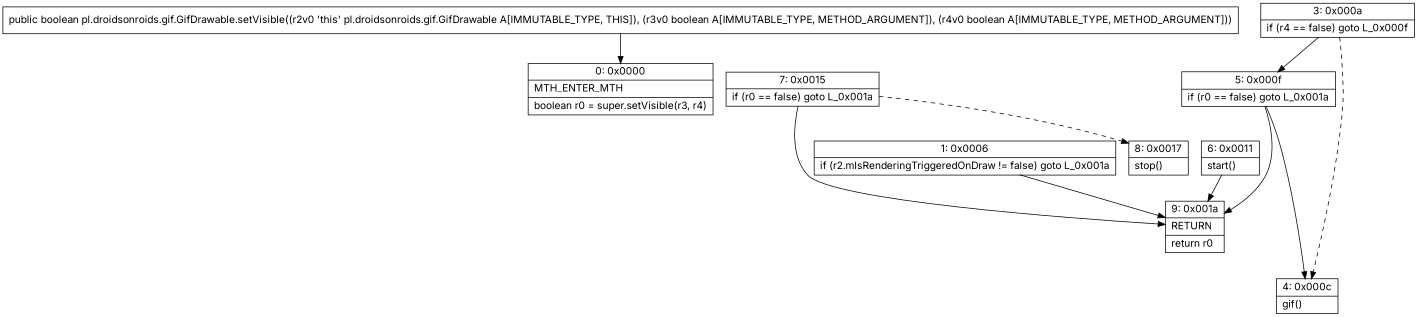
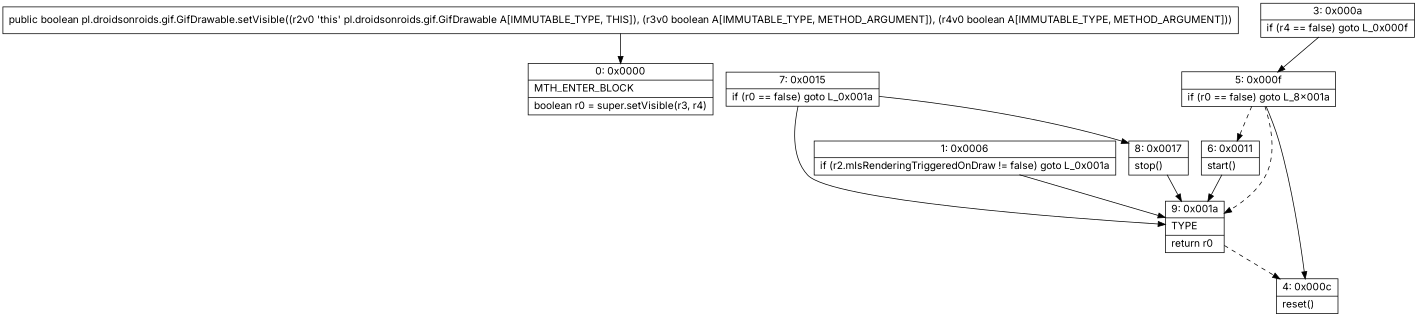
node "0: 0x0000": text "MTH_ENTER_MTH" -> "MTH_ENTER_BLOCK"
node "5: 0x000f": text "if (r0 == false) goto L_0x001a" -> "if (r0 == false) goto L_8x001a"
edge "7: 0x0015" -> "8: 0x0017": style dashed -> solid
edge "5: 0x000f" -> "6: 0x0011": added
edge "3: 0x000a" -> "4: 0x000c": now "9: 0x001a" -> "4: 0x000c"
edge "5: 0x000f" -> "9: 0x001a": style solid -> dashed
edge "8: 0x0017" -> "9: 0x001a": added
node "9: 0x001a": text "RETURN" -> "TYPE"
node "4: 0x000c": text "gif()" -> "reset()"
